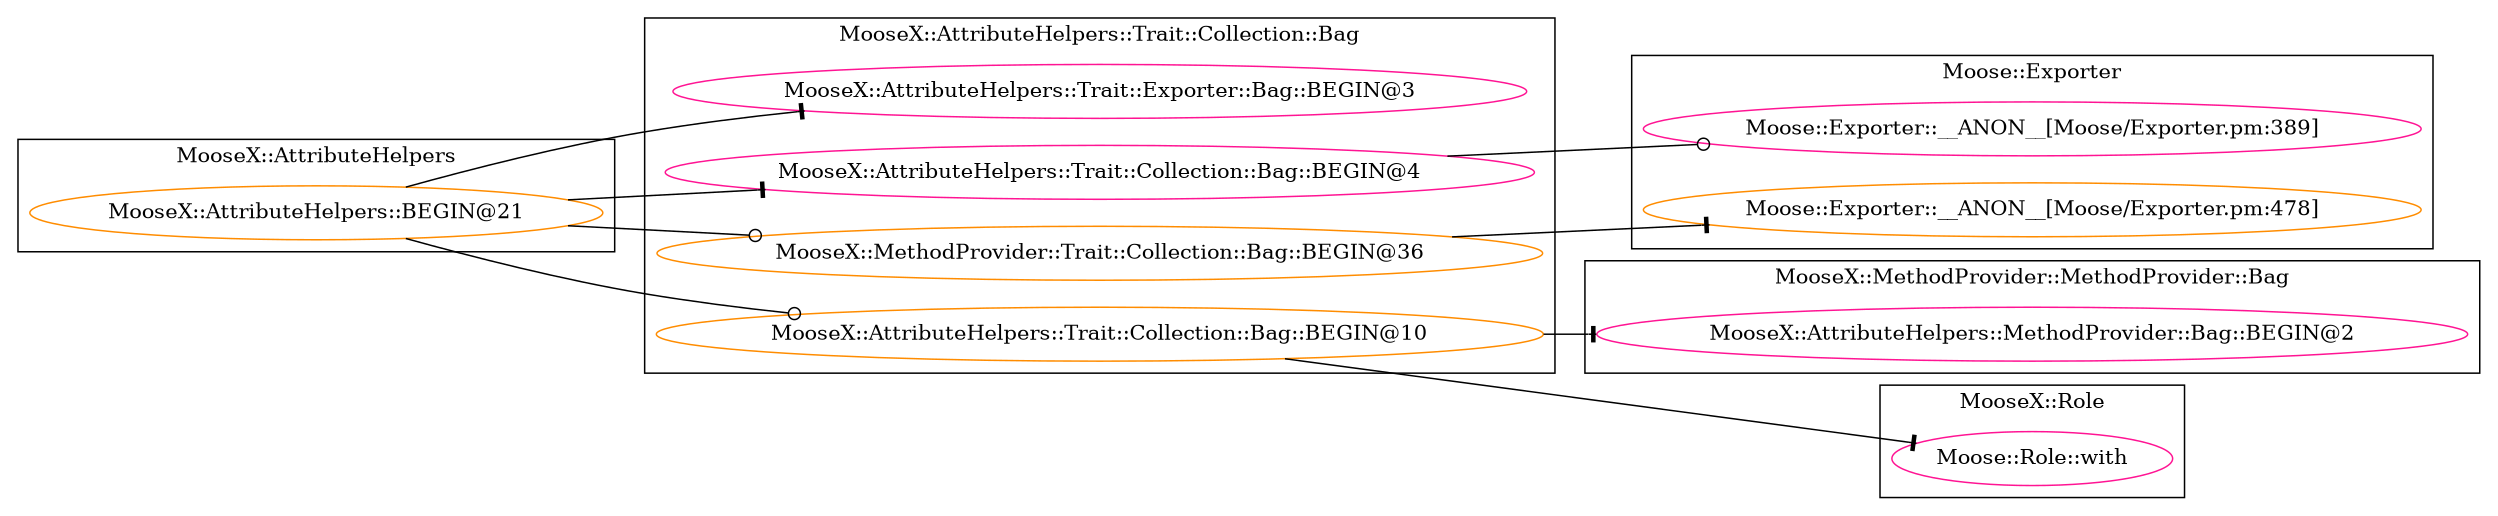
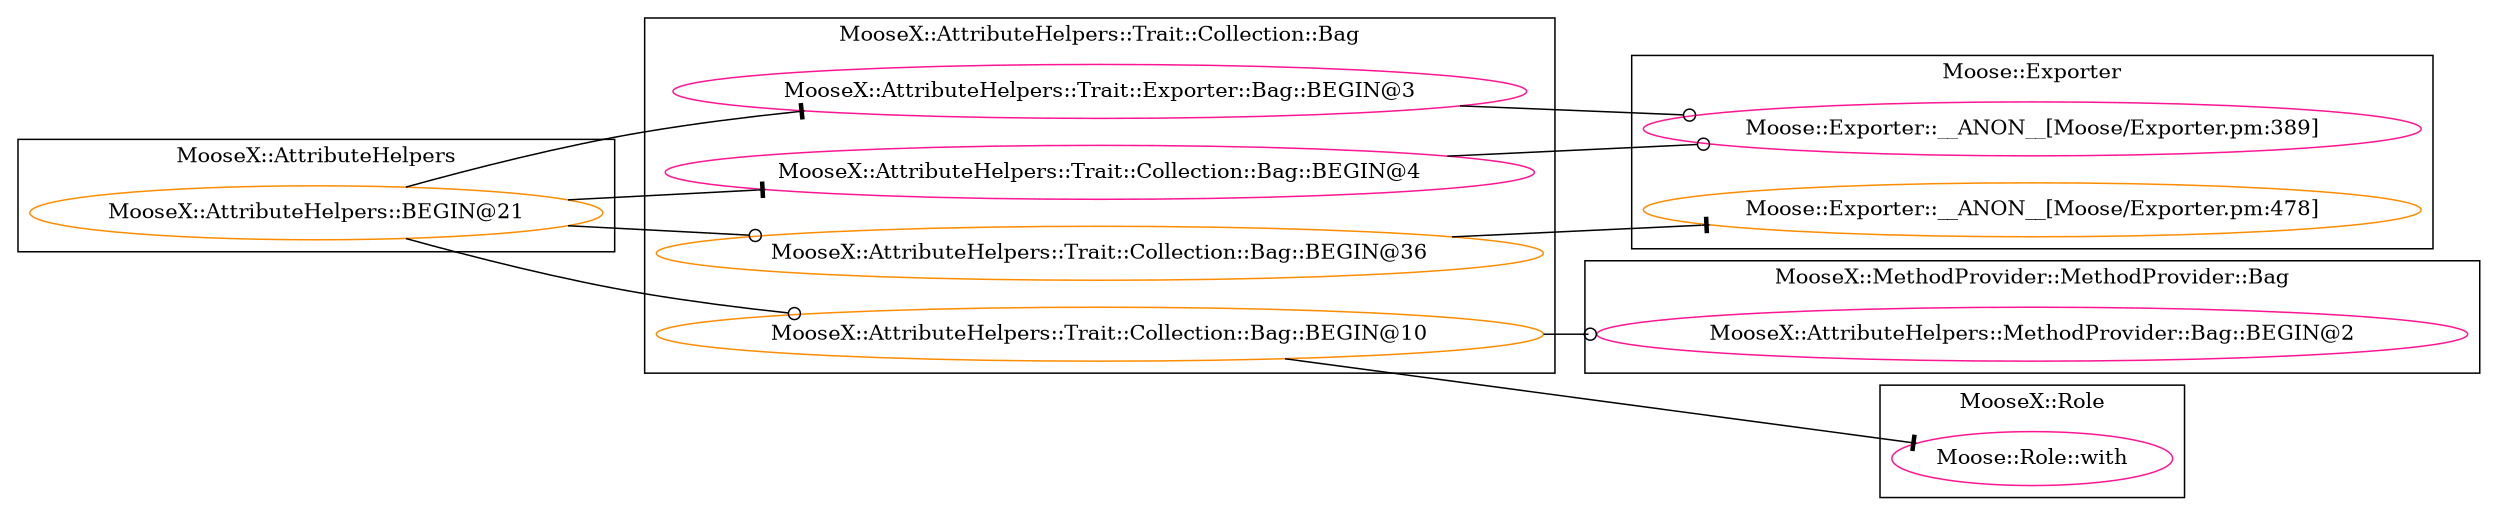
edge "MooseX::AttributeHelpers::Trait::Exporter::Bag::BEGIN@3" -> "Moose::Exporter::__ANON__[Moose/Exporter.pm:389]": added
node "MooseX::MethodProvider::Trait::Collection::Bag::BEGIN@36": label "MooseX::MethodProvider::Trait::Collection::Bag::BEGIN@36" -> "MooseX::AttributeHelpers::Trait::Collection::Bag::BEGIN@36"
edge "MooseX::AttributeHelpers::Trait::Collection::Bag::BEGIN@10" -> "MooseX::AttributeHelpers::MethodProvider::Bag::BEGIN@2": arrowhead tee -> odot
